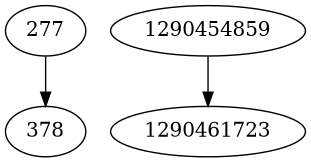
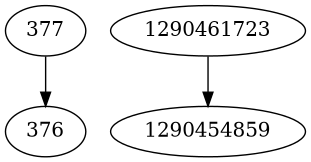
node "277": label "277" -> "377"
edge "1290454859" -> "1290461723": reversed
node "378": label "378" -> "376"
